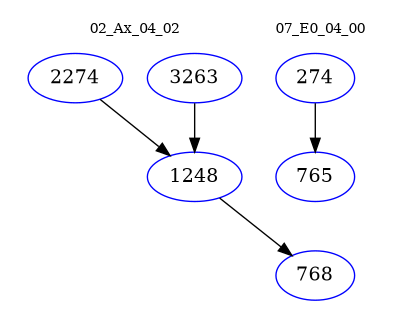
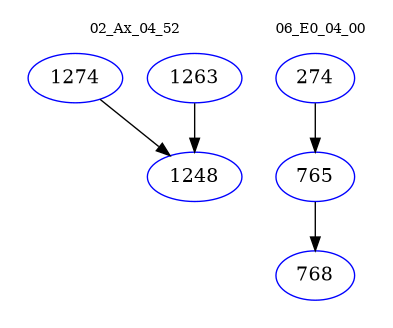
cluster "02_Ax_04_02": label "02_Ax_04_02" -> "02_Ax_04_52"
cluster "07_E0_04_00": label "07_E0_04_00" -> "06_E0_04_00"
node "2274": label "2274" -> "1274"
node "3263": label "3263" -> "1263"
edge "1248" -> "768": now "765" -> "768"
